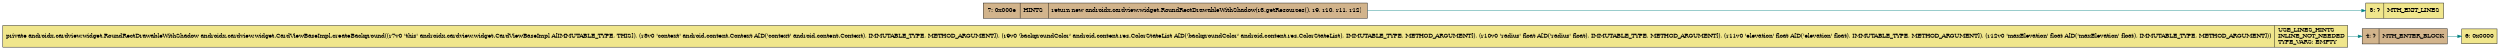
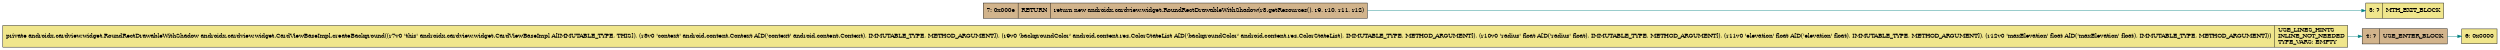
node "7: 0x000e": text "HINTS" -> "RETURN"
node "5: ?": text "MTH_EXIT_LINES" -> "MTH_EXIT_BLOCK"
node "4: ?": text "MTH_ENTER_BLOCK" -> "USE_ENTER_BLOCK"
